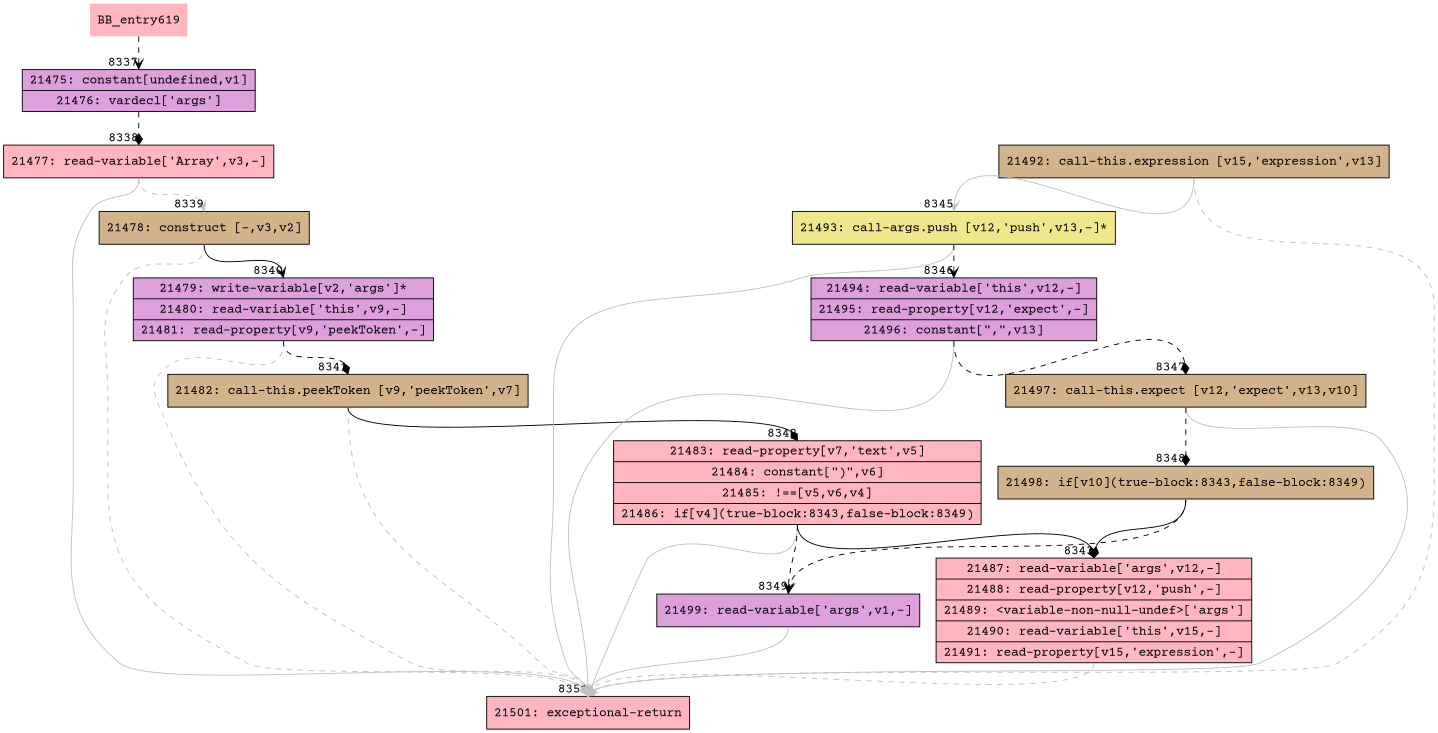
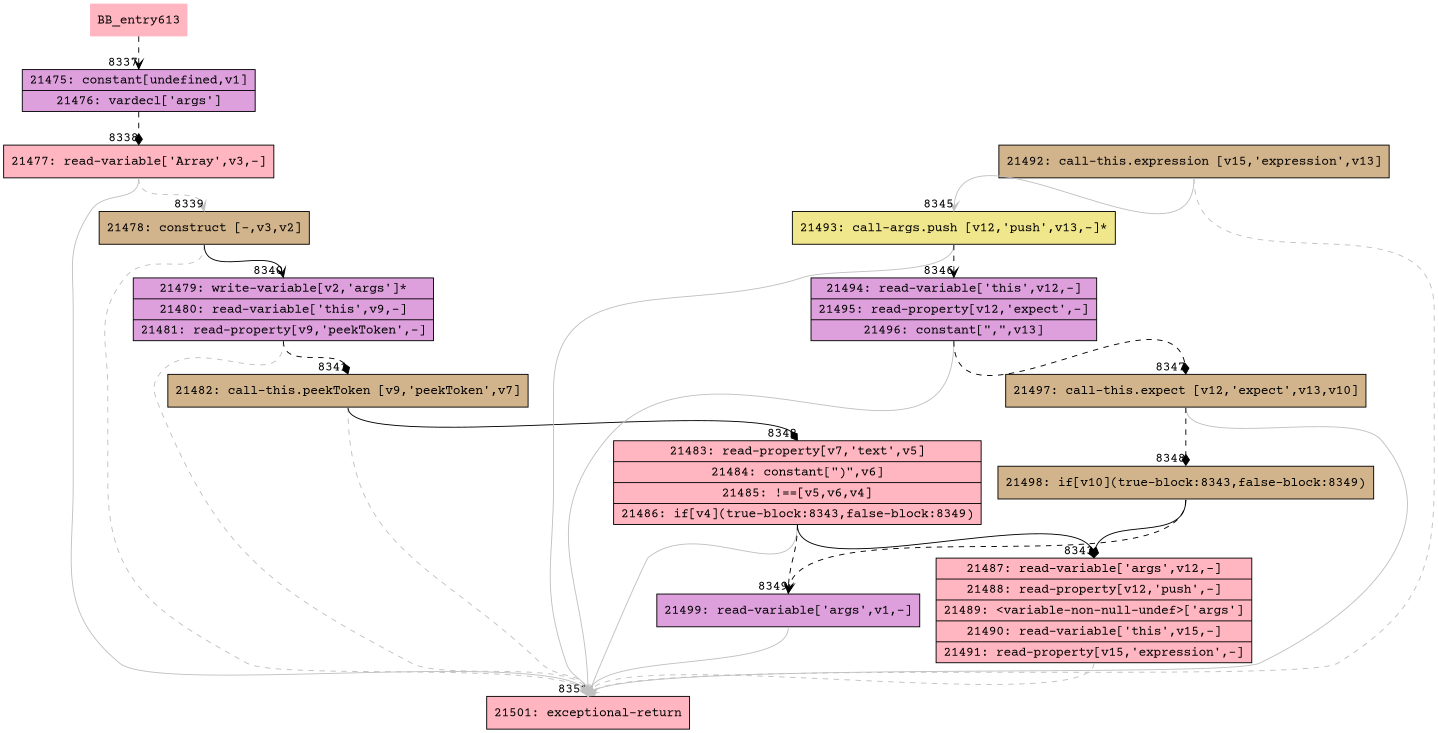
node "BB_entry619": label "BB_entry619" -> "BB_entry613"
